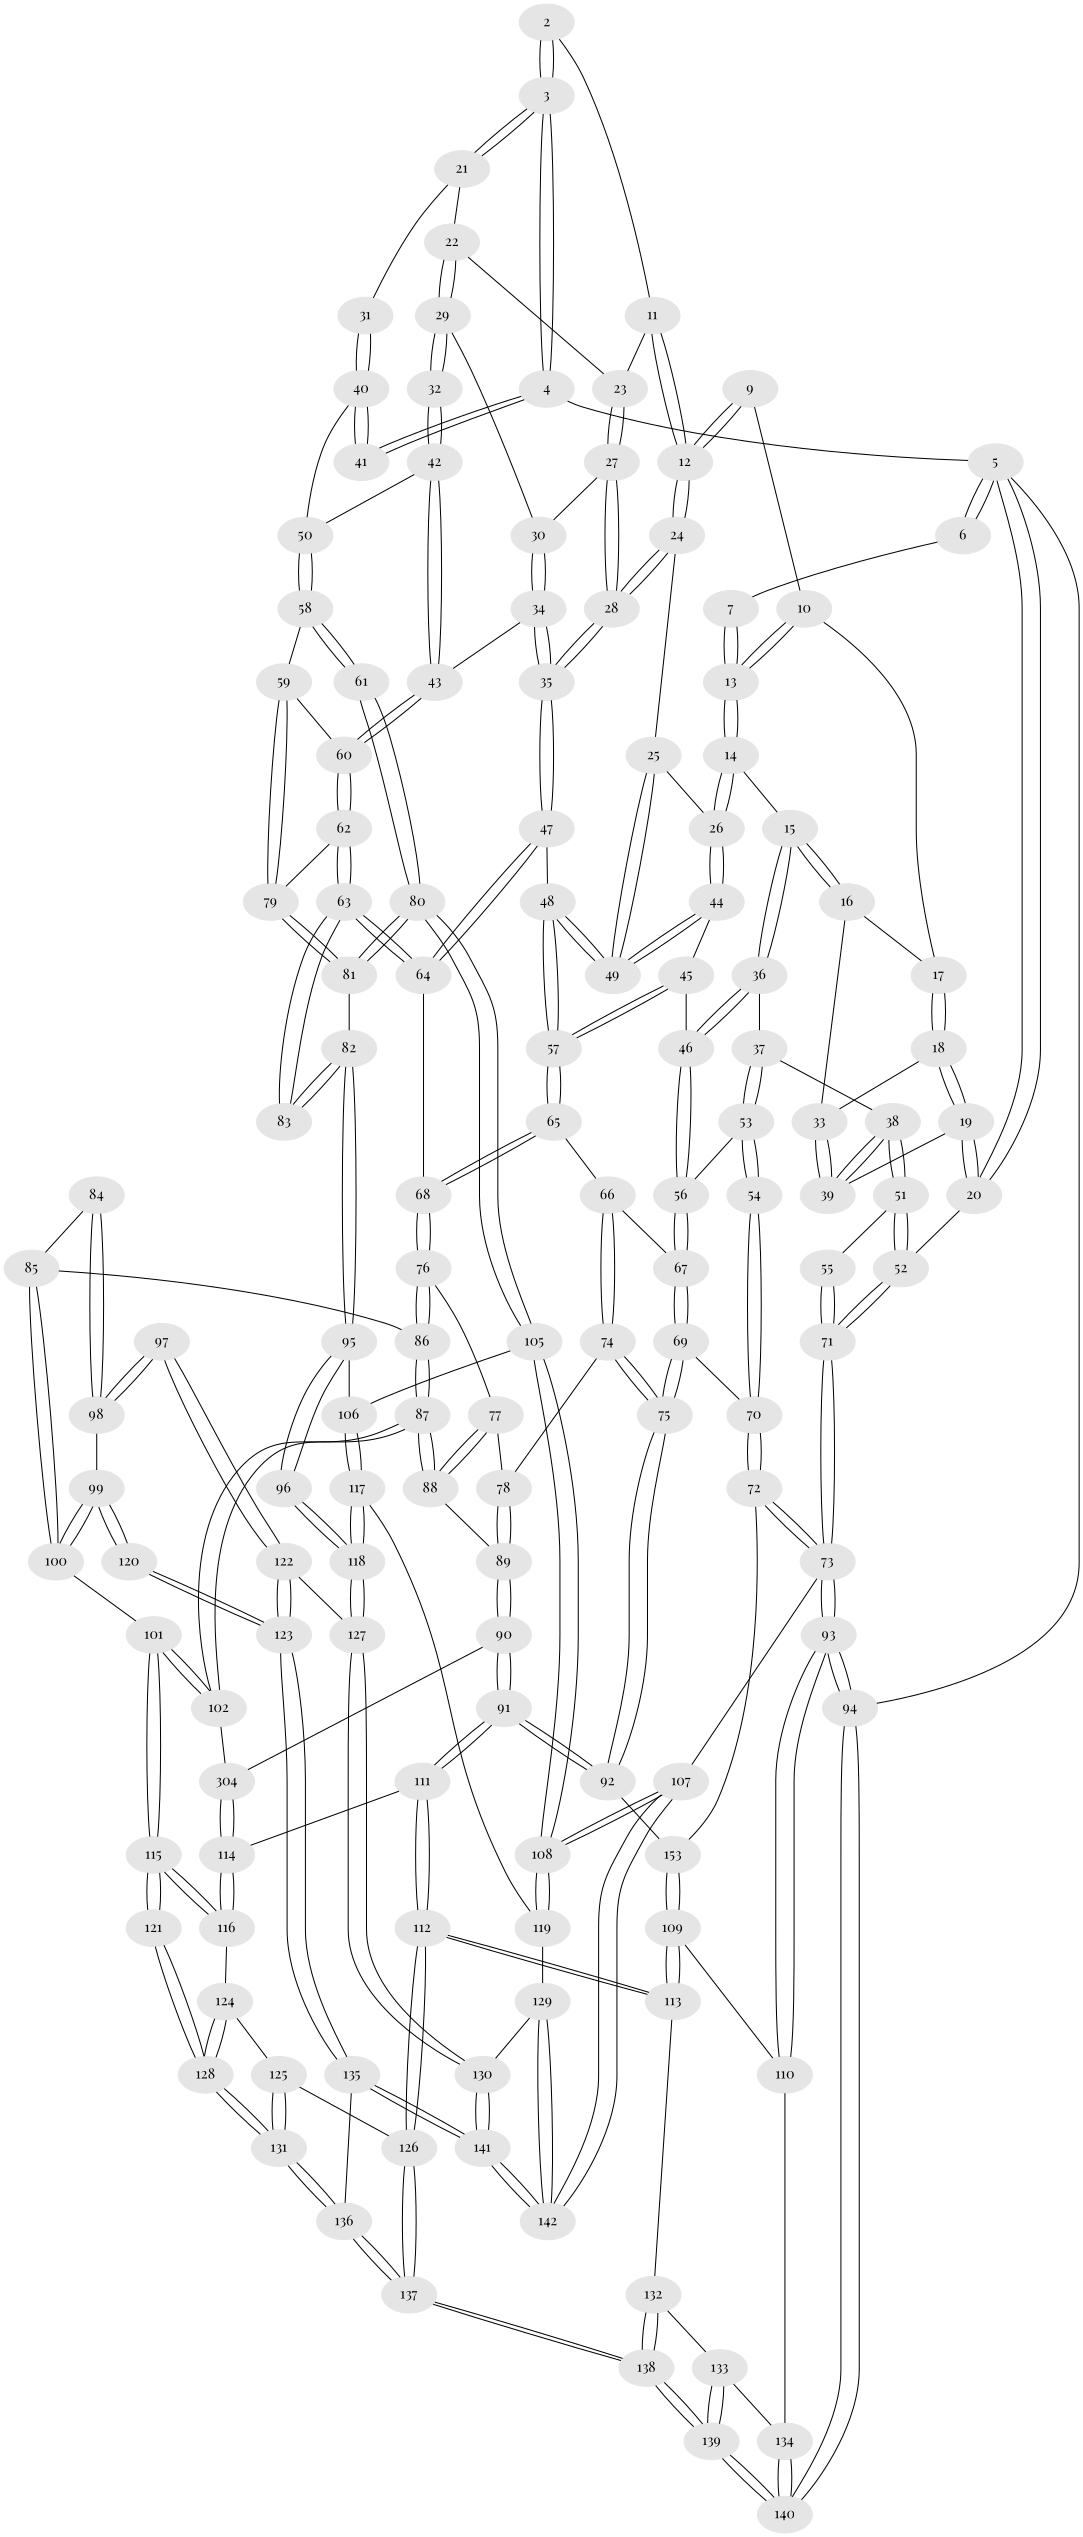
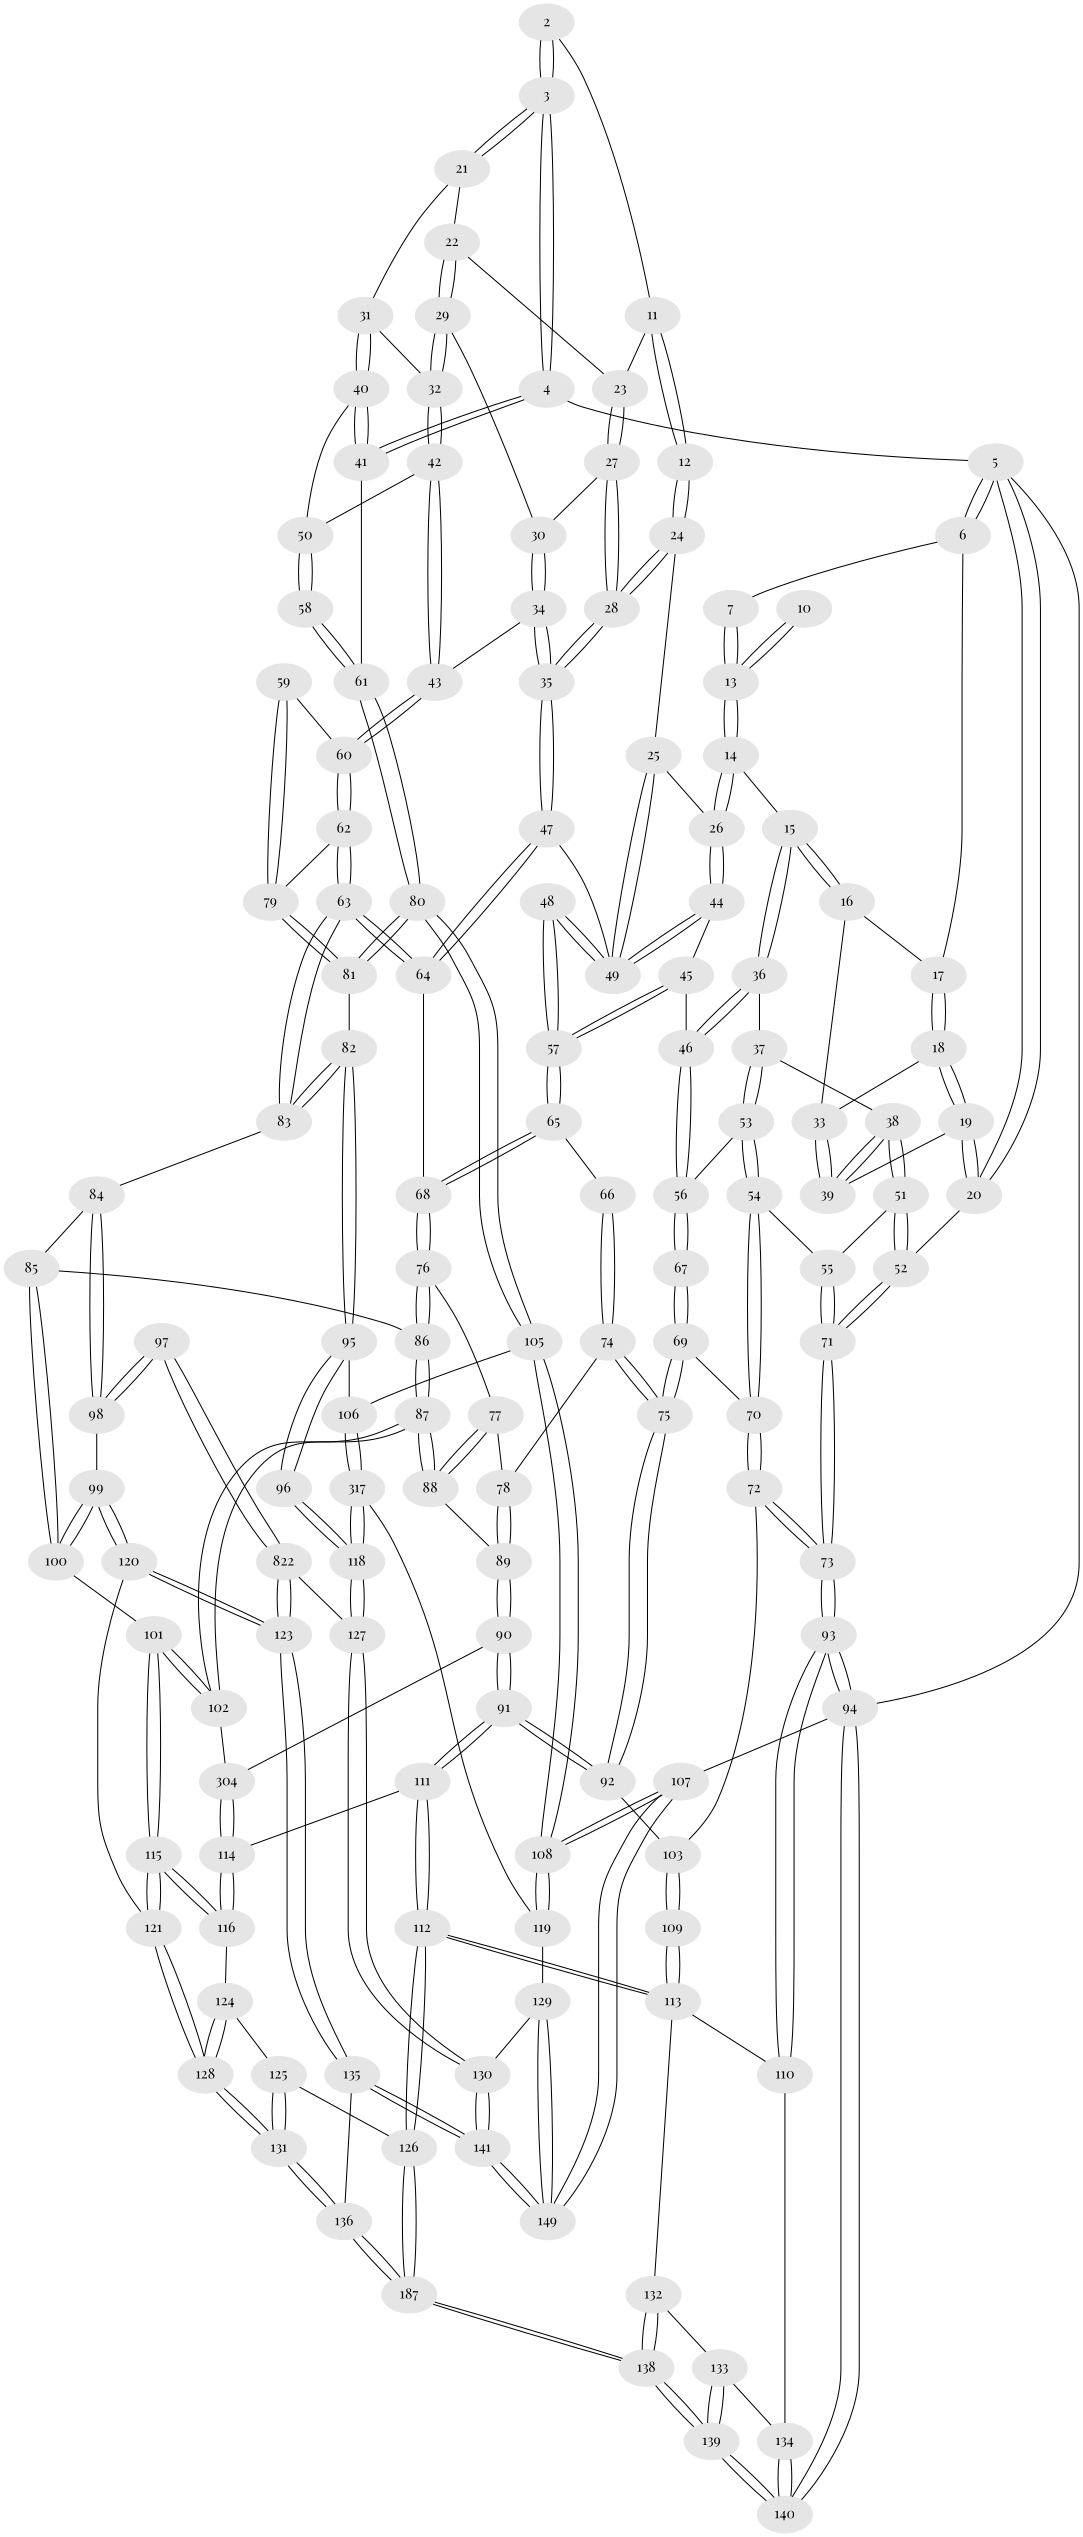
edge "31" -- "32": added
node "9": removed
edge "41" -- "61": added
edge "58" -- "59": removed
edge "10" -- "17": now "6" -- "17"
edge "47" -- "48": now "47" -- "49"
edge "83" -- "84": added
edge "66" -- "67": removed
edge "54" -- "55": added
node "117": label "117" -> "317"
node "122": label "122" -> "822"
edge "73" -- "107": now "94" -- "107"
edge "120" -- "121": added
node "153": label "153" -> "103"
edge "109" -- "110": now "113" -- "110"
node "142": label "142" -> "149"
node "137": label "137" -> "187"
